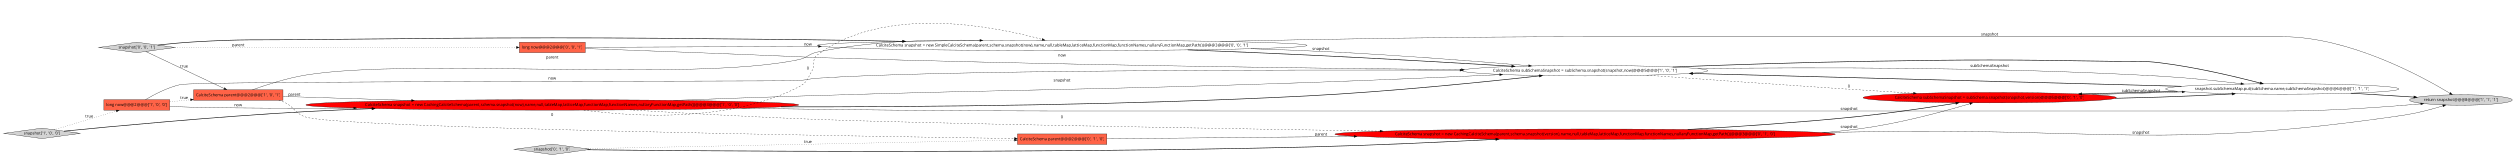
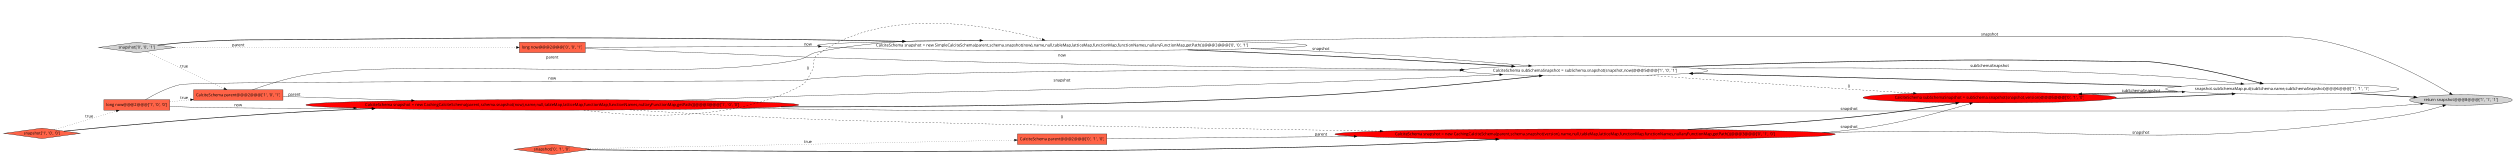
edge "snapshot['0', '0', '1']" -> "CalciteSchema parent@@@2@@@['1', '0', '1']": style solid -> dotted
edge "CalciteSchema parent@@@2@@@['1', '0', '1']" -> "CalciteSchema parent@@@2@@@['0', '1', '0']": removed, label "0"
node "snapshot['1', '0', '0']": fillcolor lightgray -> tomato
node "snapshot['0', '1', '0']": fillcolor lightgray -> tomato
